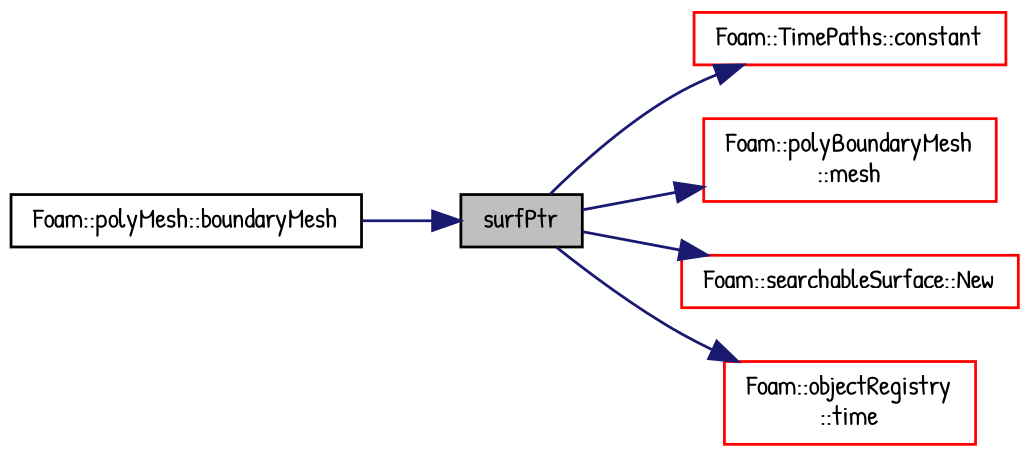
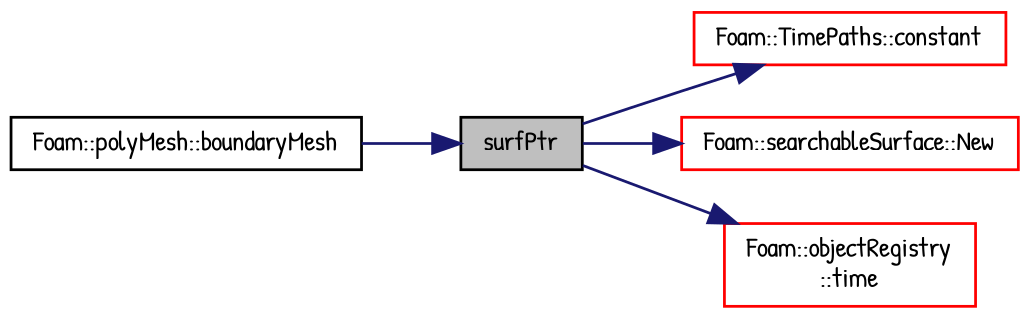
node "Foam::polyBoundaryMesh ::mesh": removed
